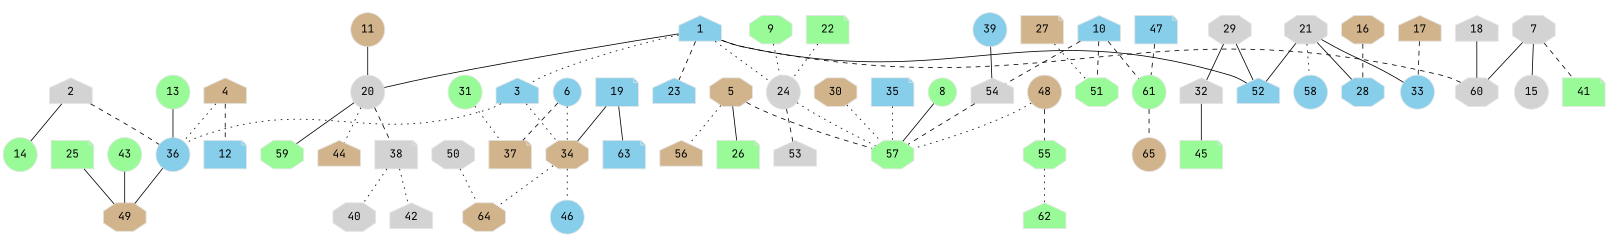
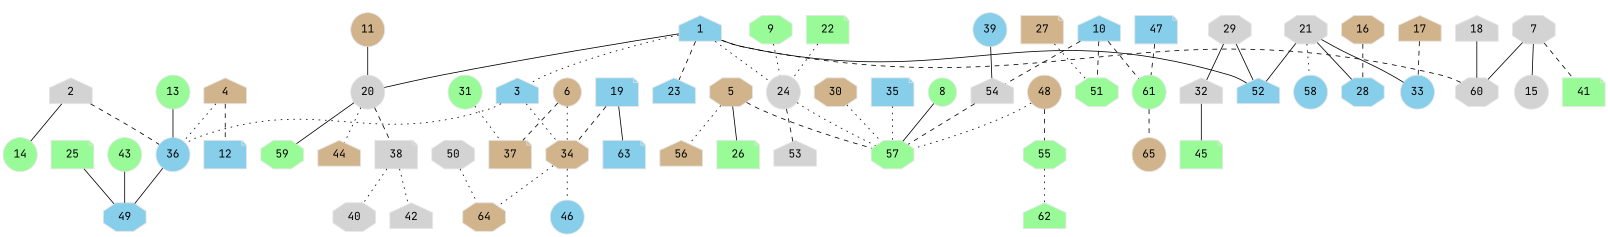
node "6": fillcolor skyblue -> tan
edge "19" -- "34": style solid -> dashed
node "49": fillcolor tan -> skyblue
